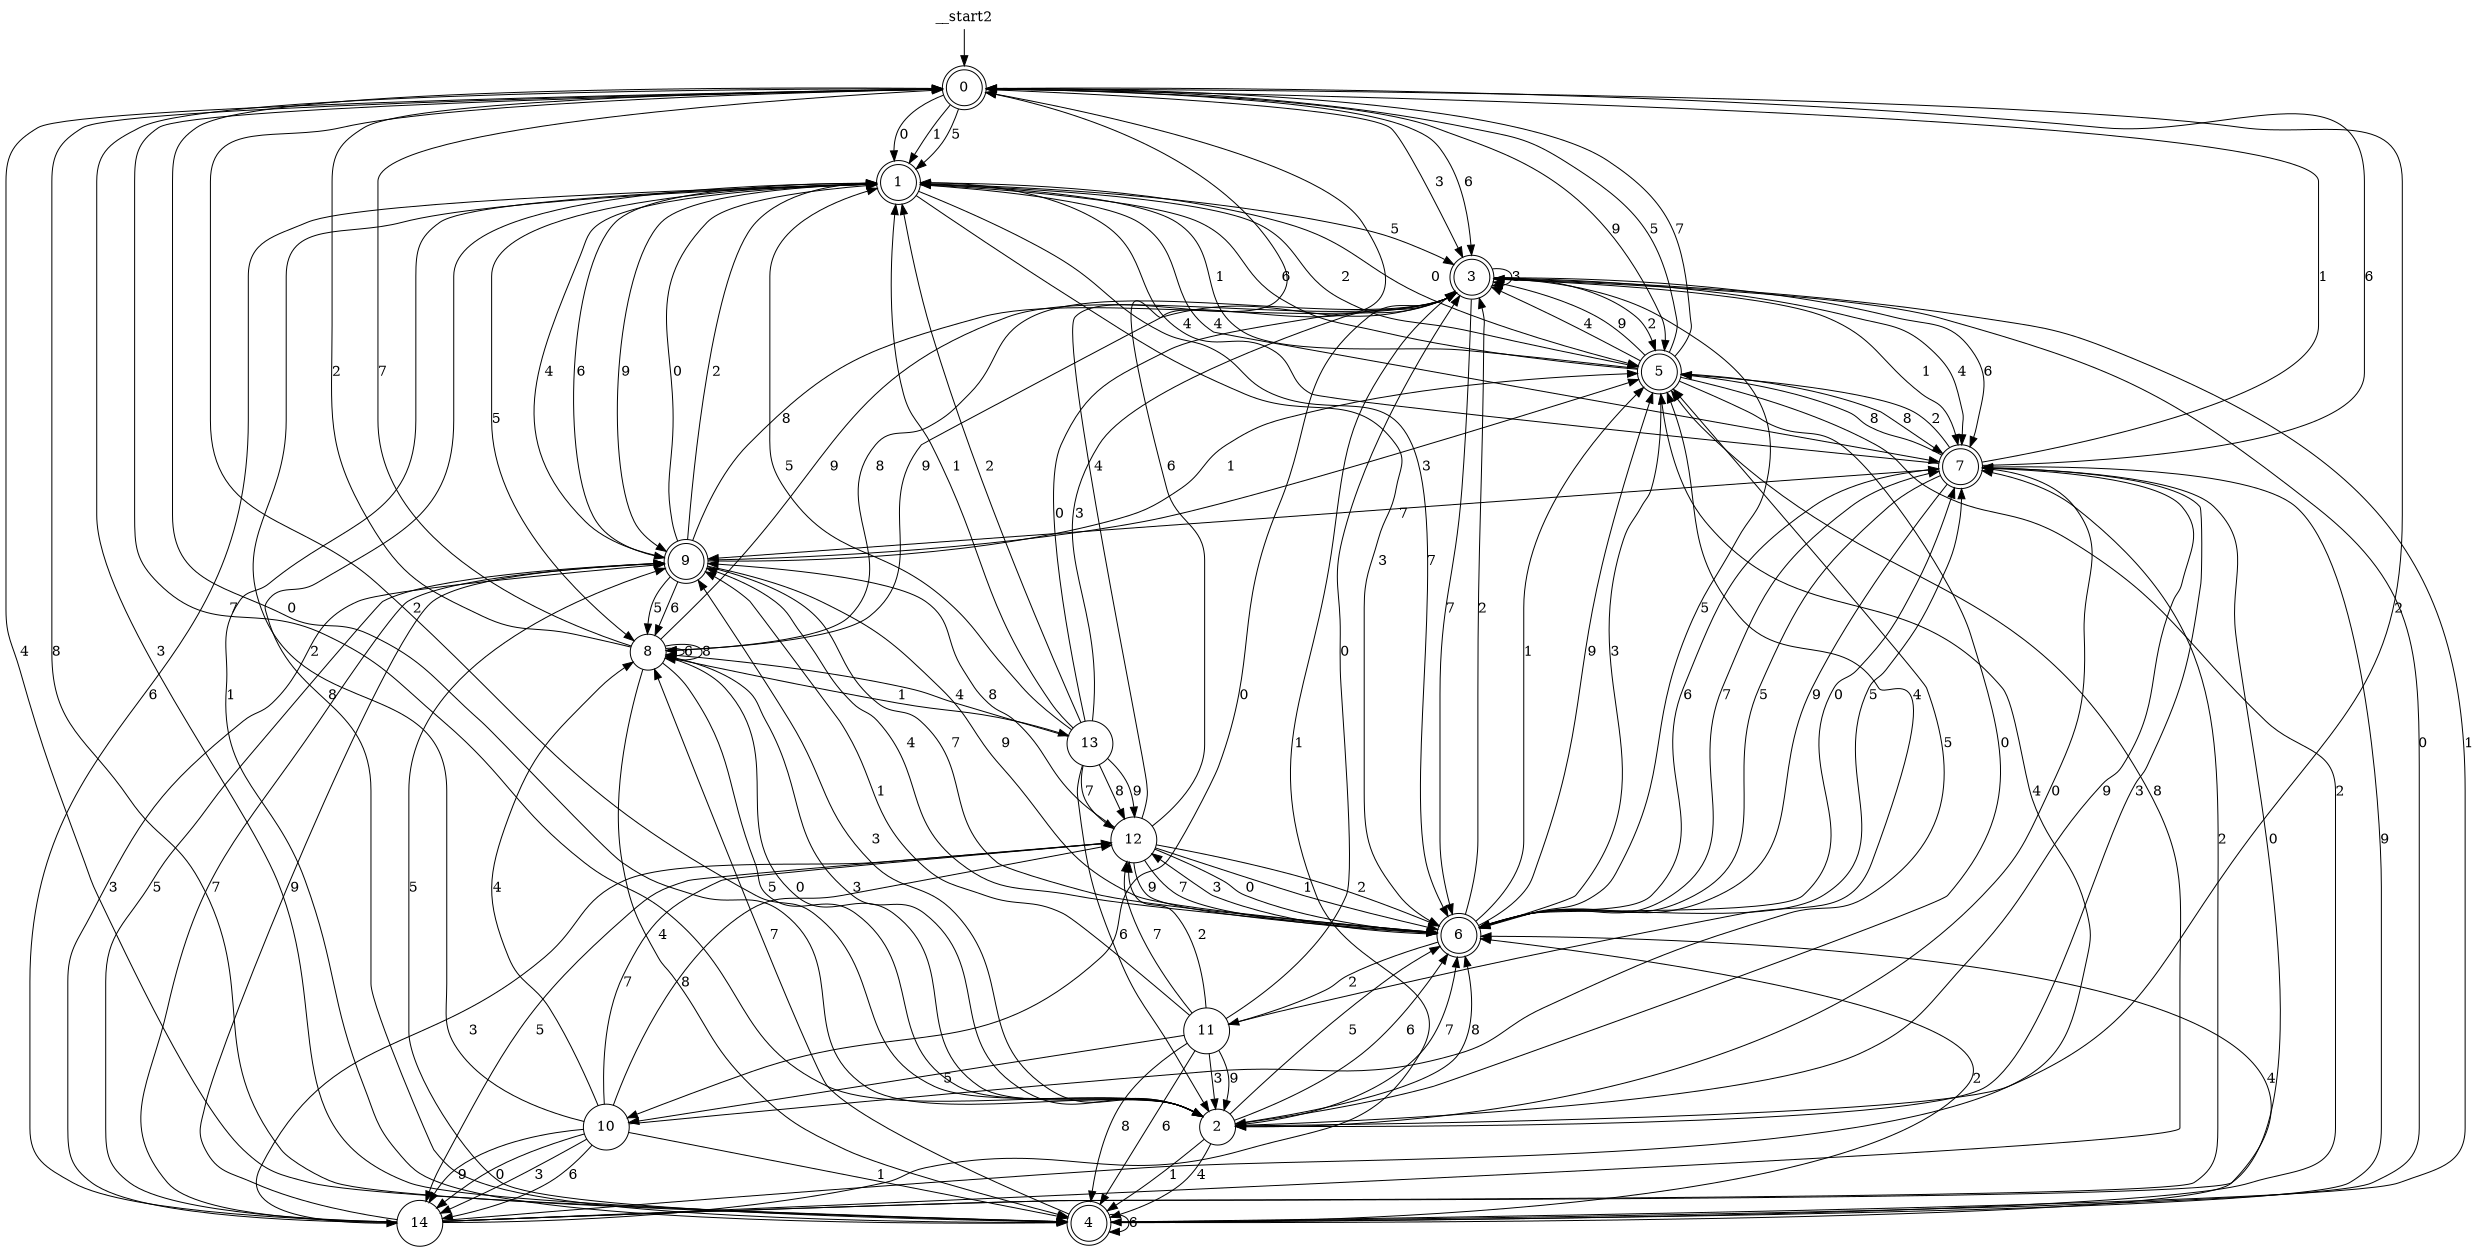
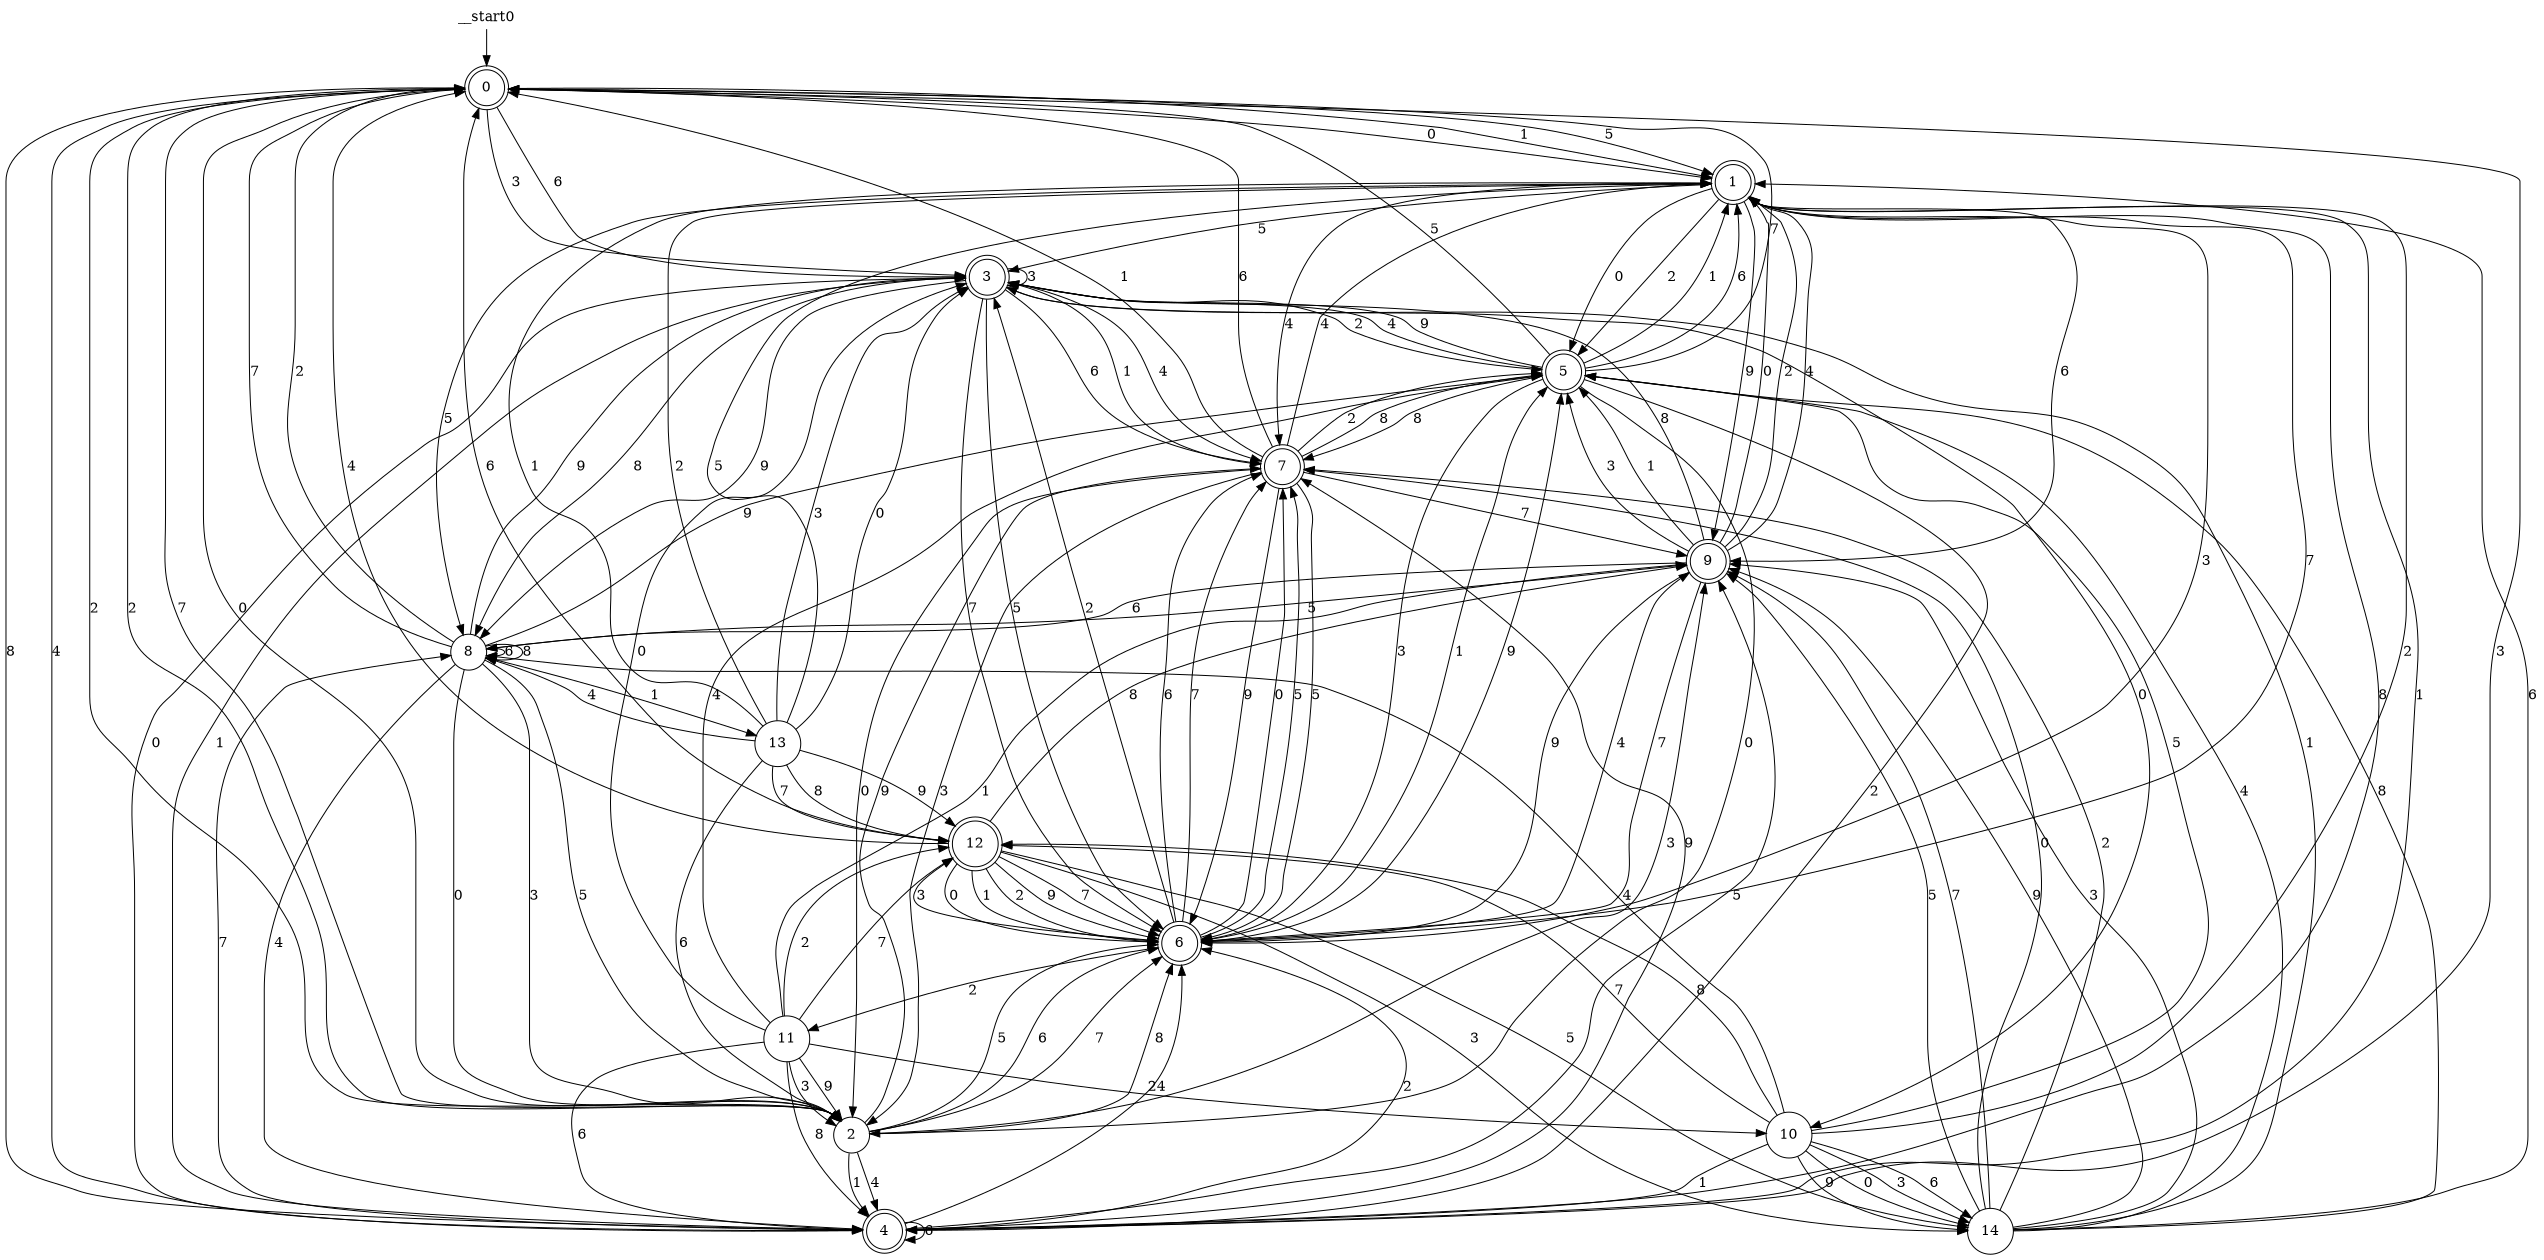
node "__start2": label "__start2" -> "__start0"
edge "0" -> "5": now "8" -> "5"
node "12": shape circle -> doublecircle
edge "11" -> "10": label "5" -> "2"
